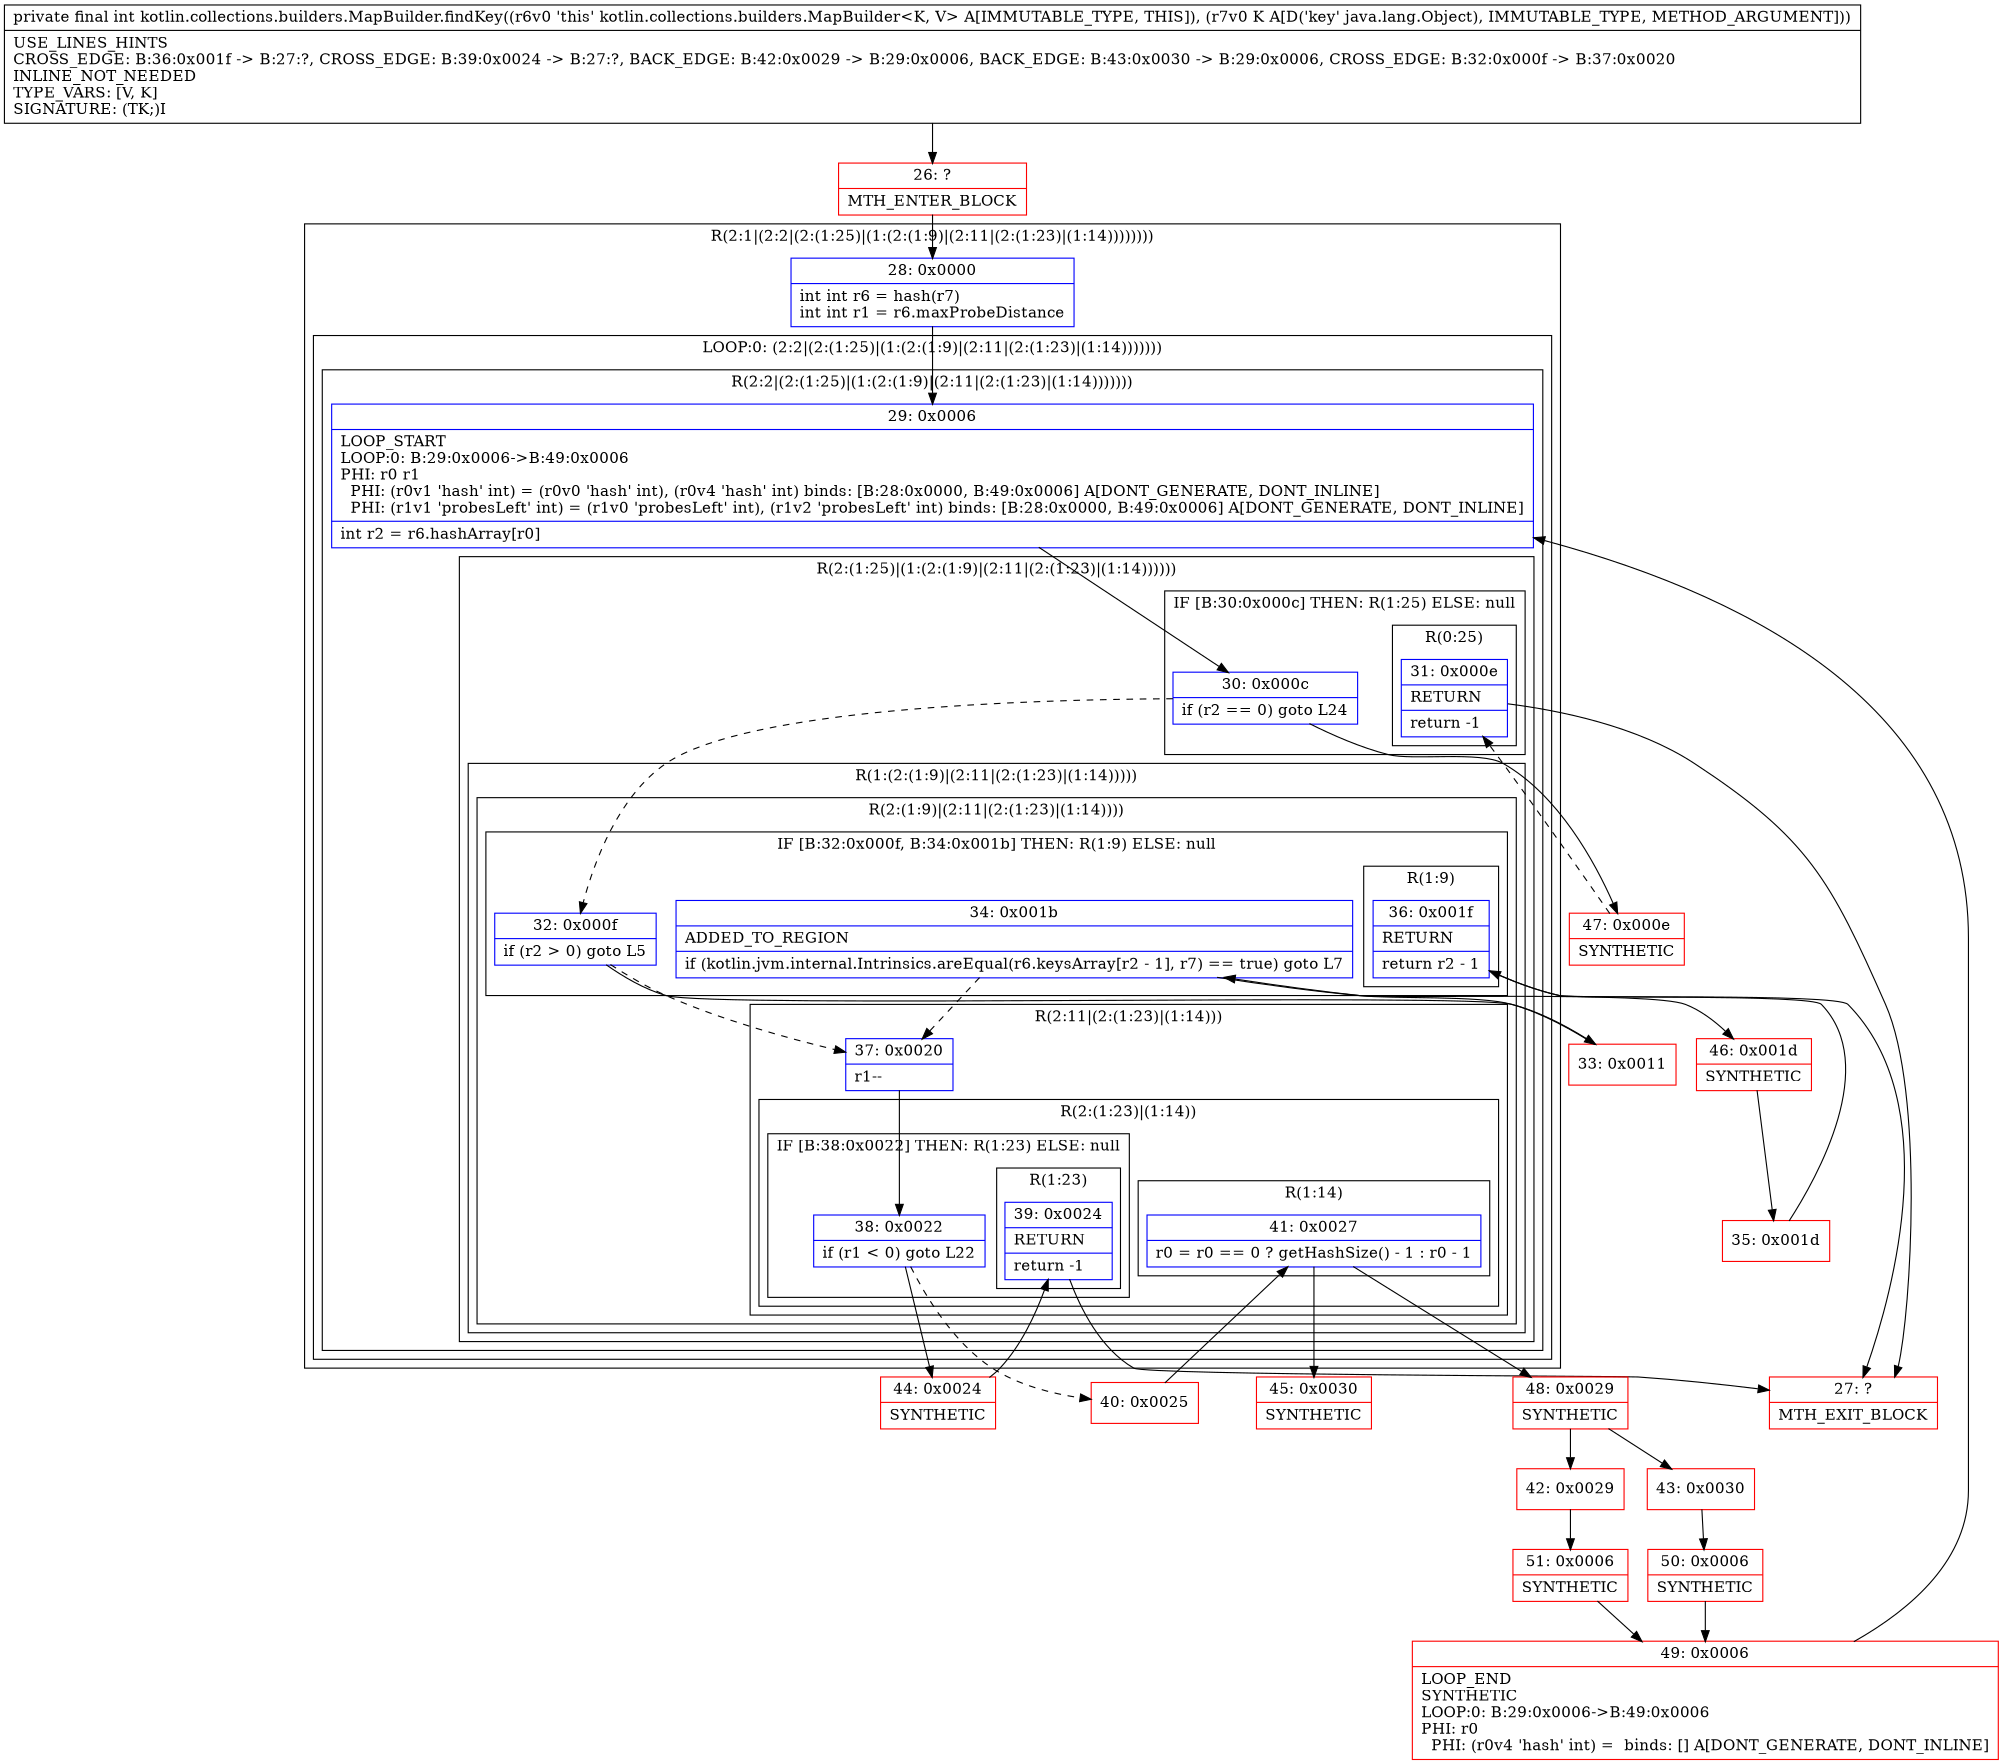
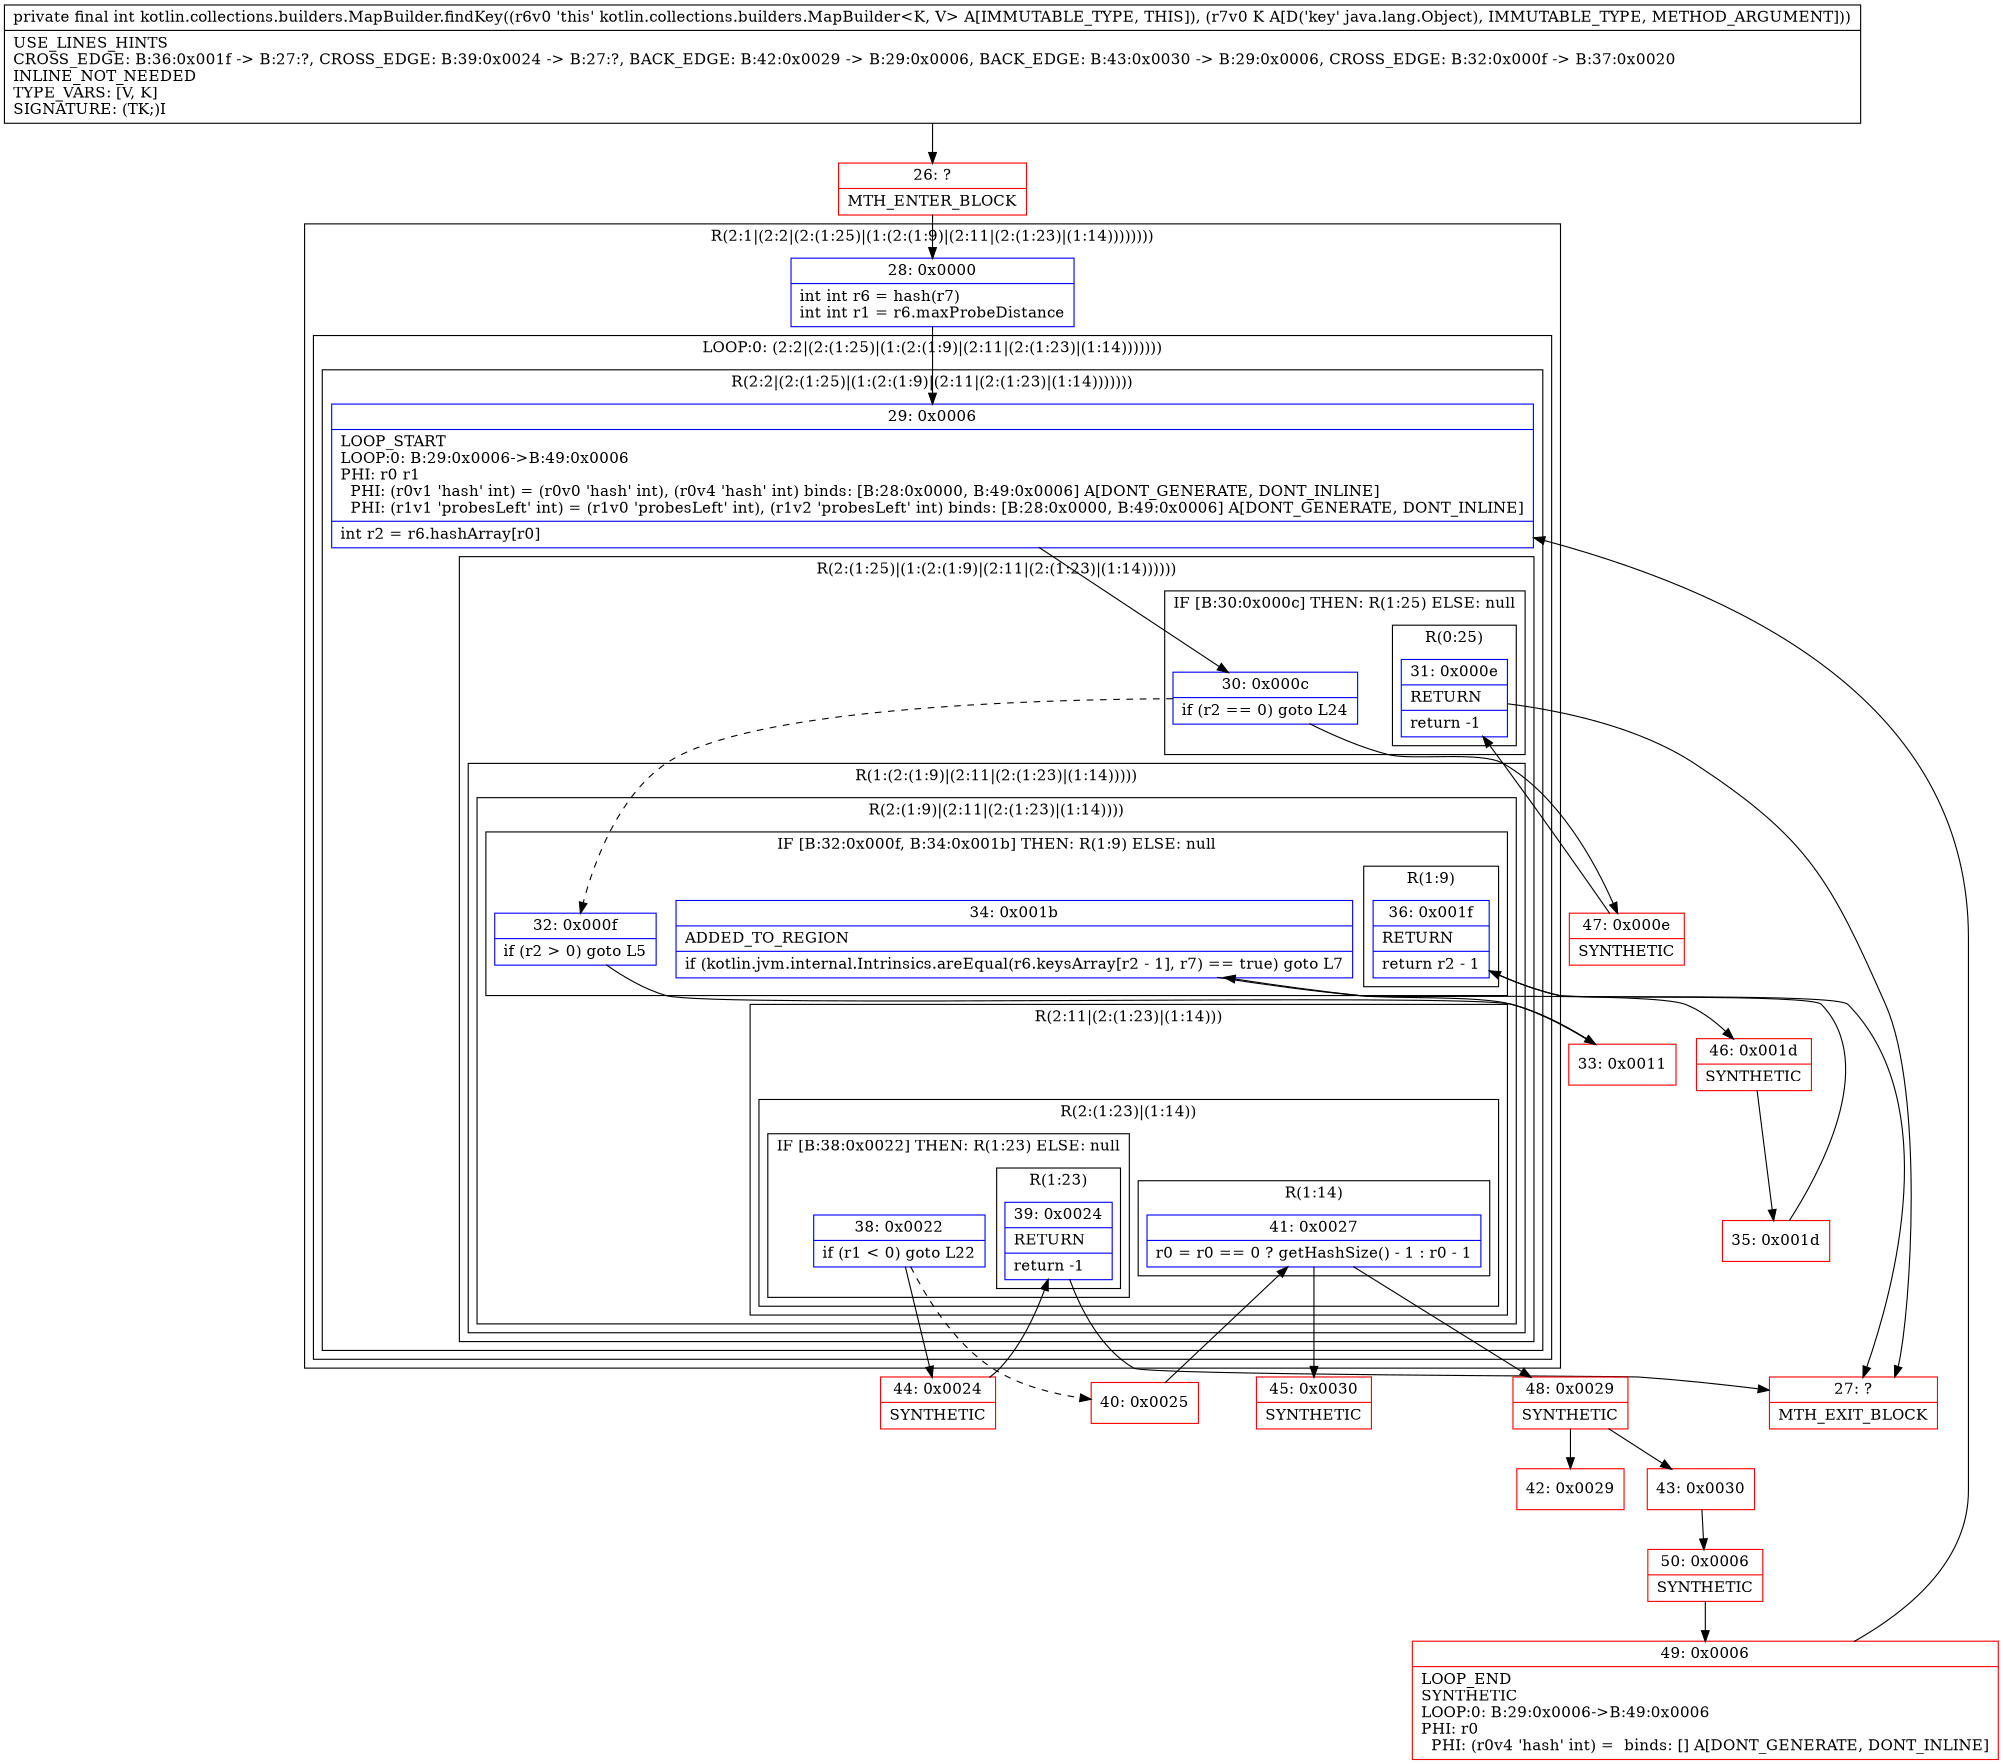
edge "47: 0x000e" -> "31: 0x000e": style dashed -> solid
node "37: 0x0020": removed
node "51: 0x0006": removed
